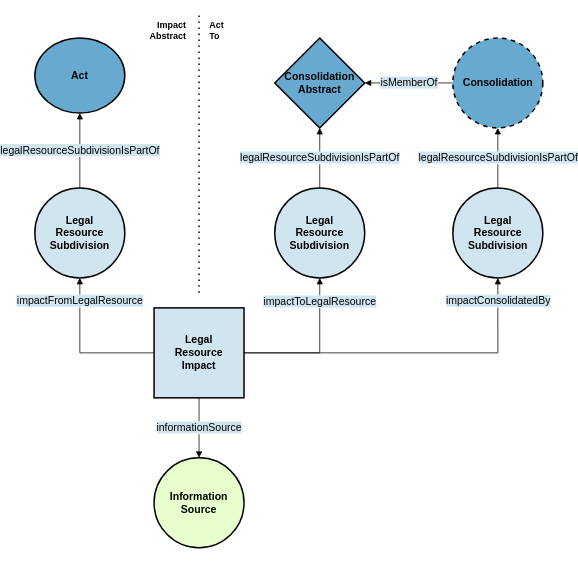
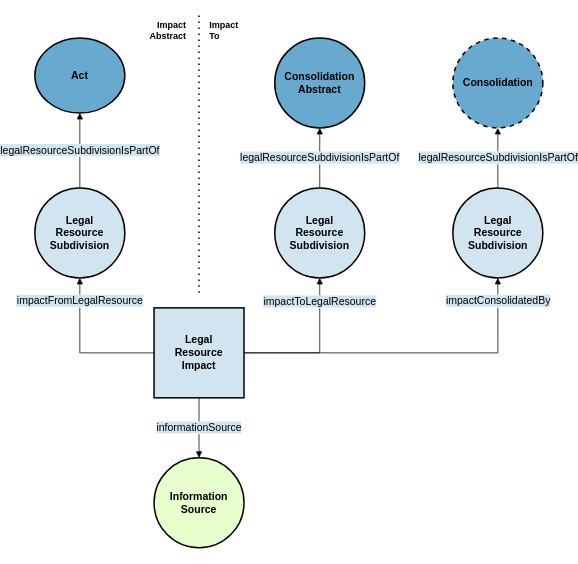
node "Act To": label "Act To" -> "Impact To"
node "Consolidation Abstract": shape diamond -> ellipse
edge "Consolidation" -> "Consolidation Abstract": removed, label "isMemberOf"
